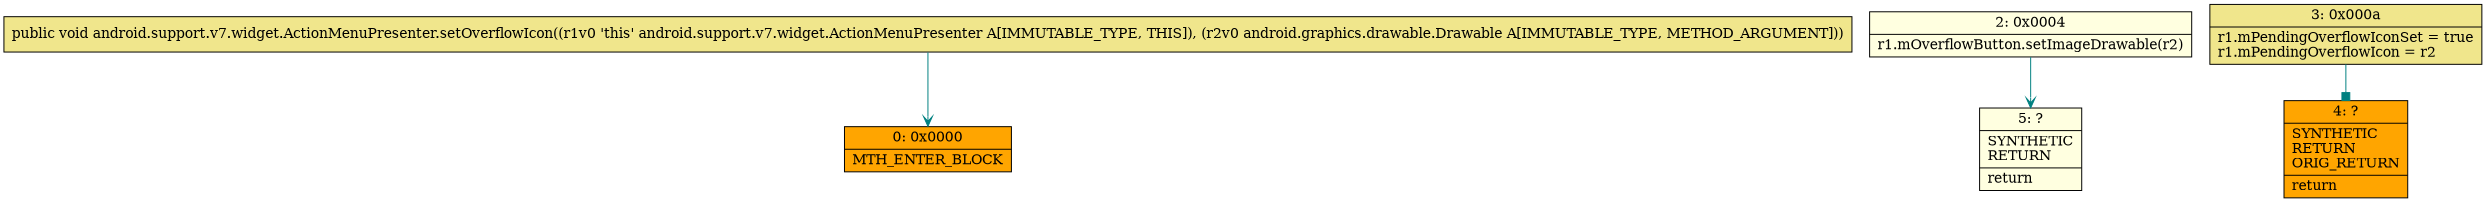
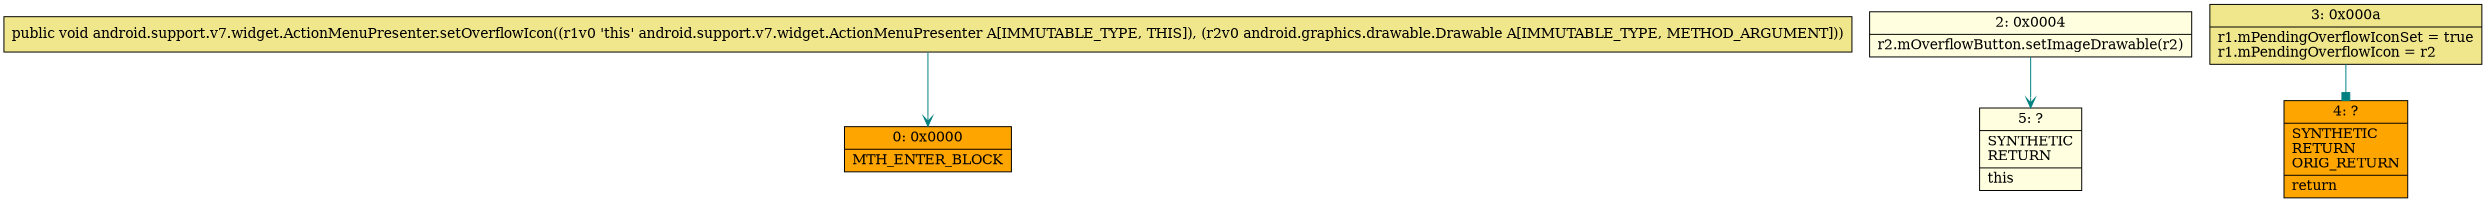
node "2: 0x0004": text "r1.mOverflowButton.setImageDrawable(r2)" -> "r2.mOverflowButton.setImageDrawable(r2)"
node "5: ?": text "return" -> "this"
